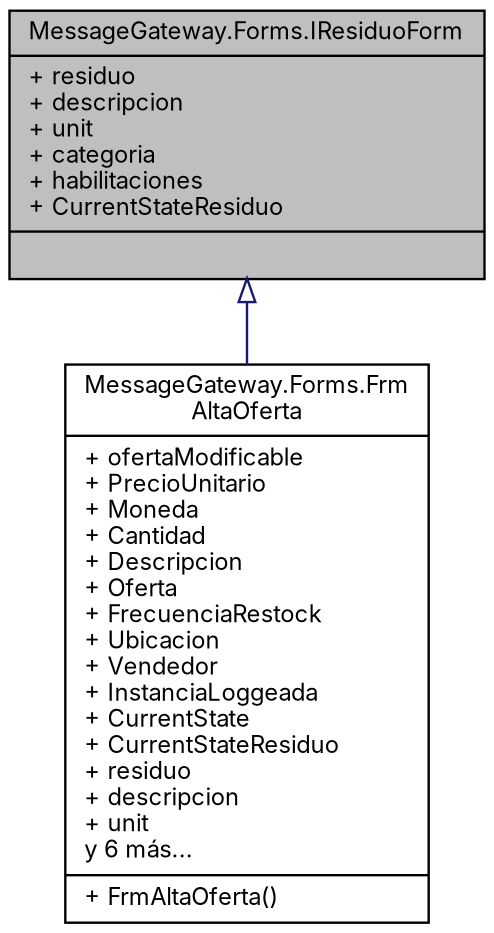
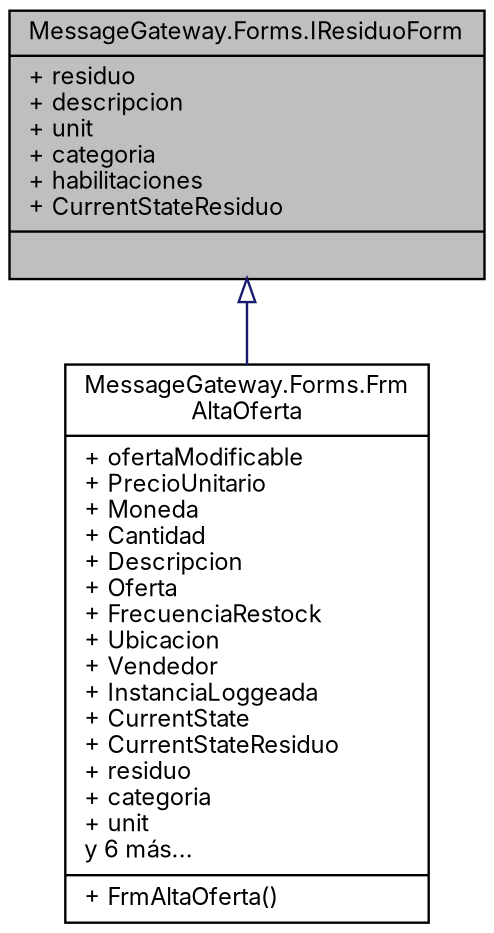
node "MessageGateway.Forms.Frm": text "+ descripcion" -> "+ categoria"
